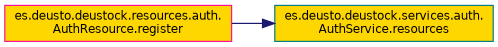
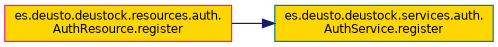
node "es.deusto.deustock.services.auth. AuthService.resources": label "es.deusto.deustock.services.auth. AuthService.resources" -> "es.deusto.deustock.services.auth. AuthService.register"
